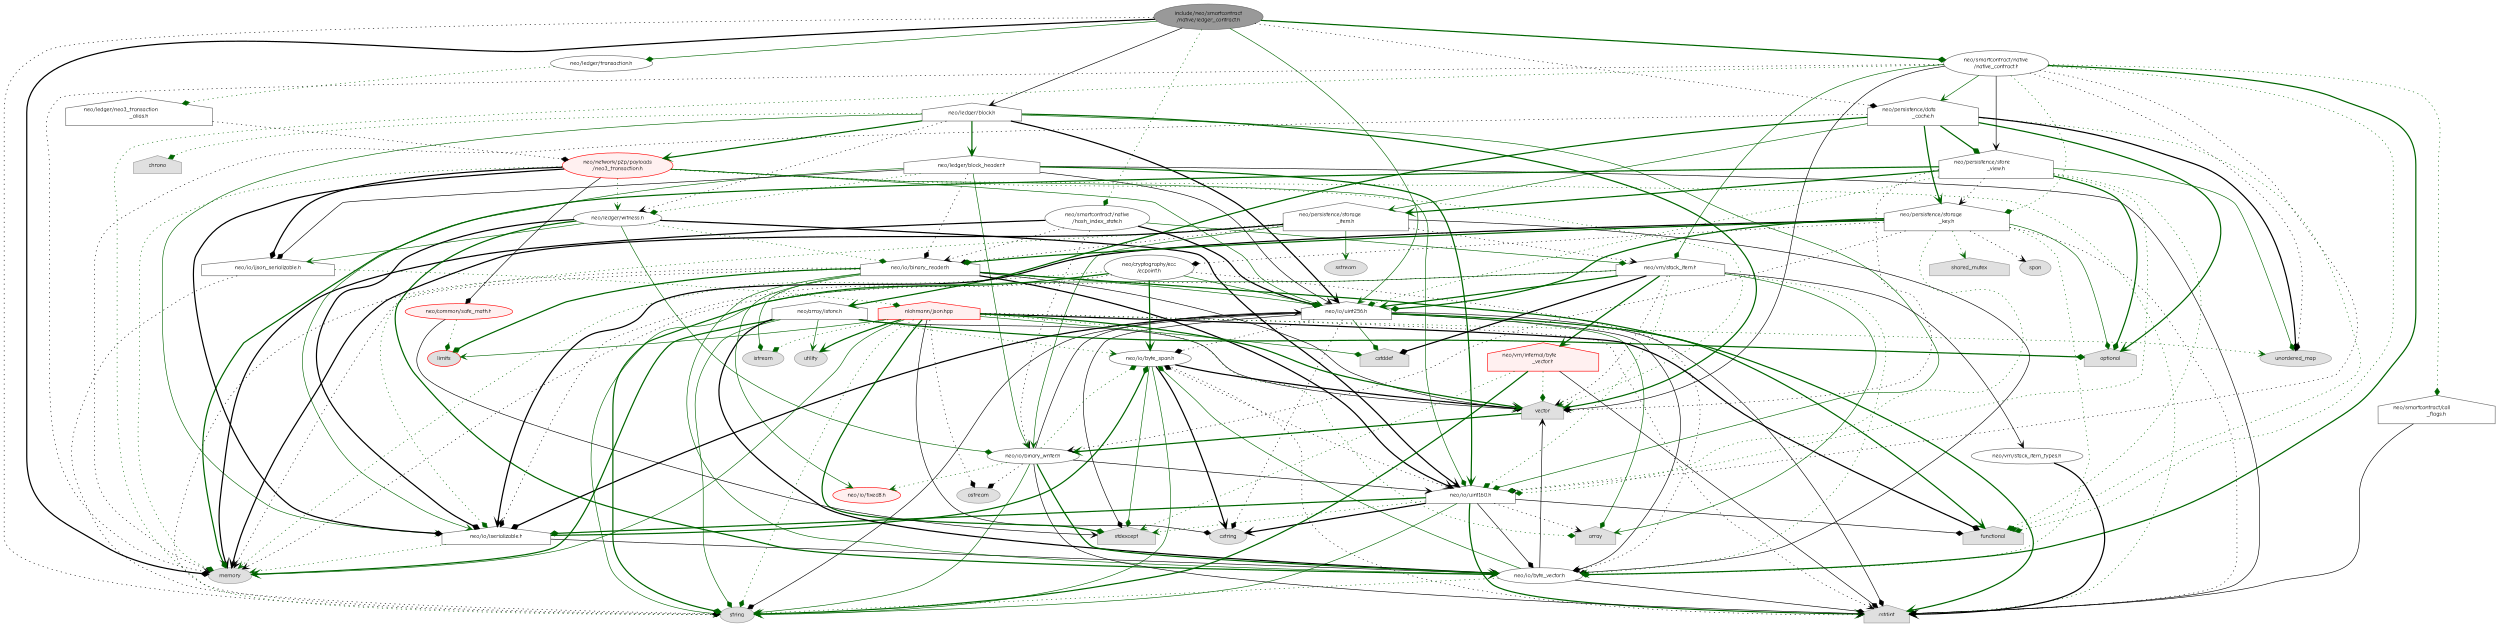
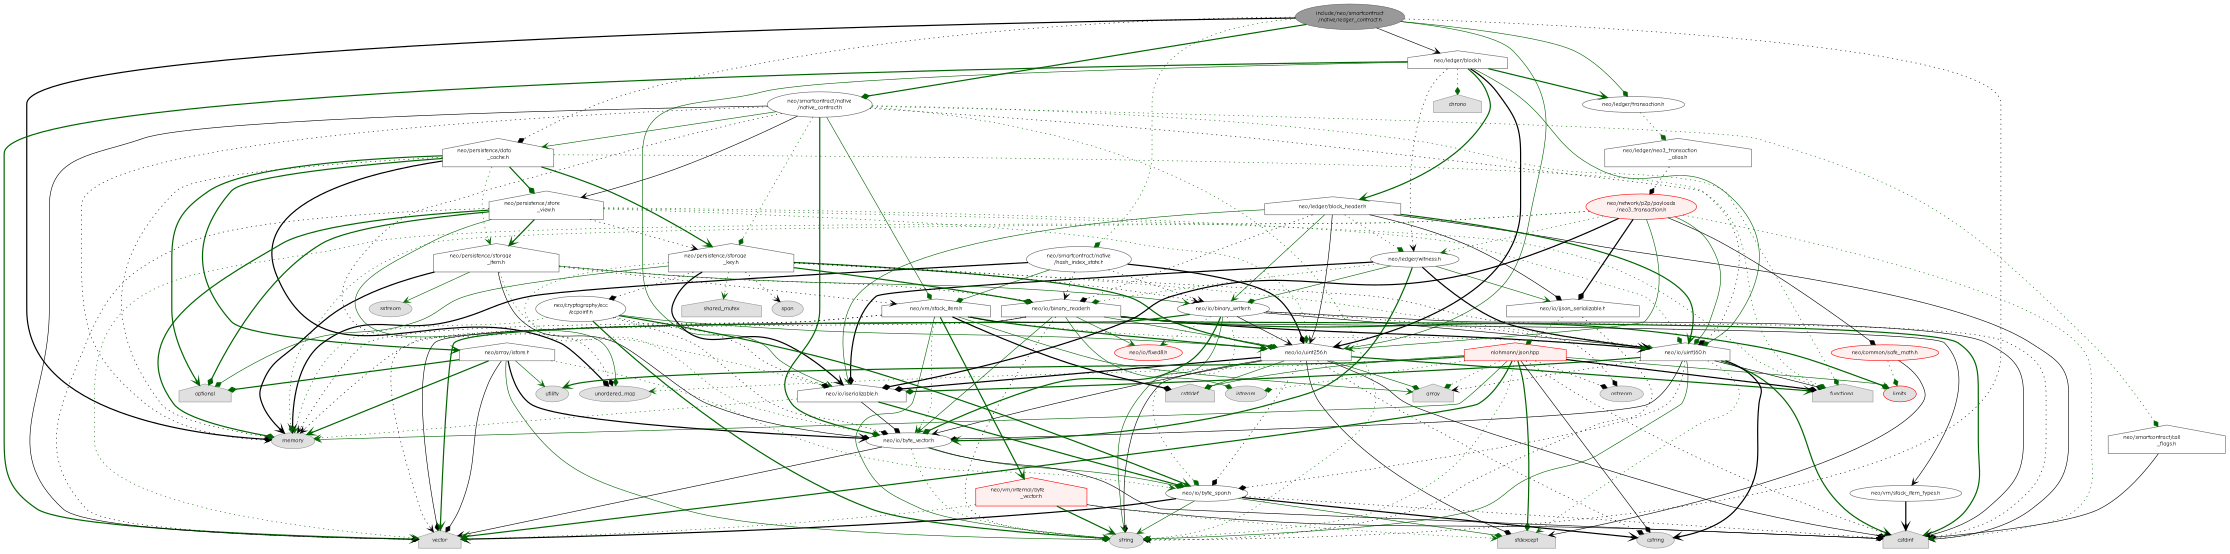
edge "neo/ledger/block.h" -> "neo/network/p2p/payloads /neo3_transaction.h": now "neo/ledger/block.h" -> "neo/ledger/transaction.h"
edge "neo/persistence/data _cache.h" -> "neo/persistence/storage _item.h": style solid -> dotted
edge "vector" -> "neo/io/binary_writer.h": reversed
